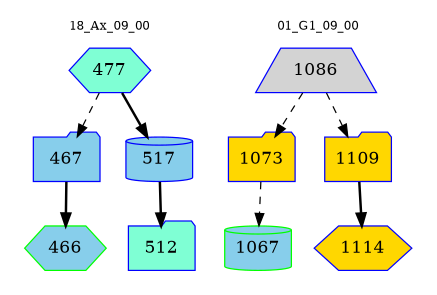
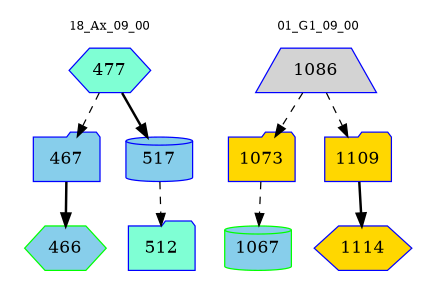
edge "517" -> "512": style bold -> dashed
